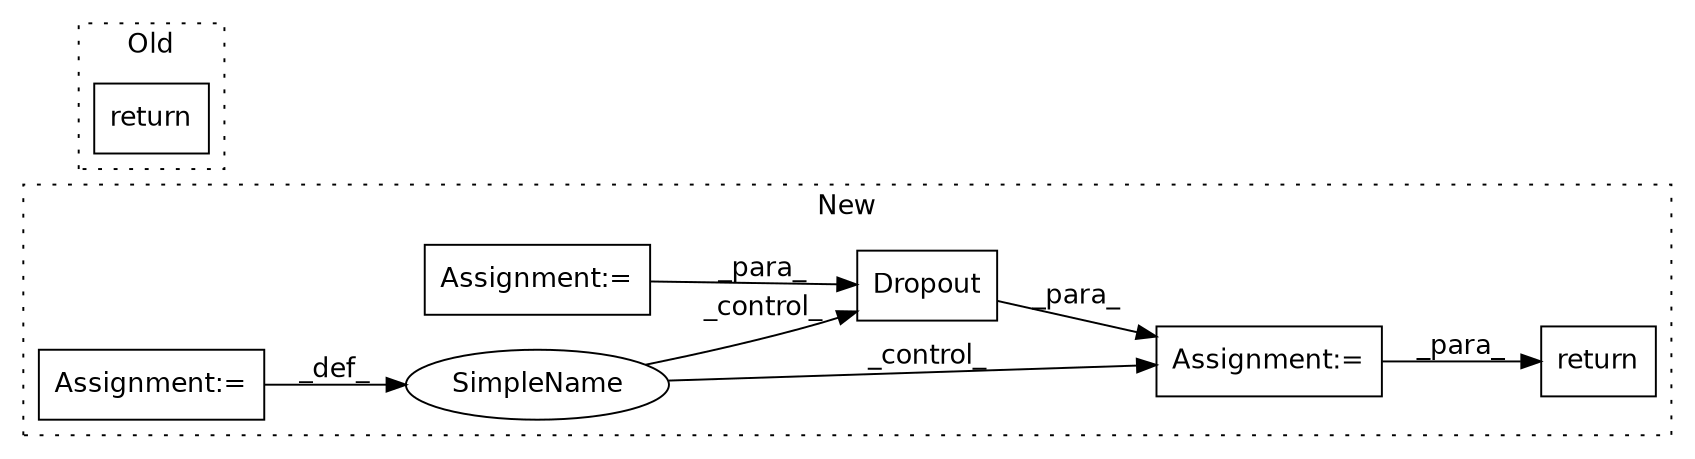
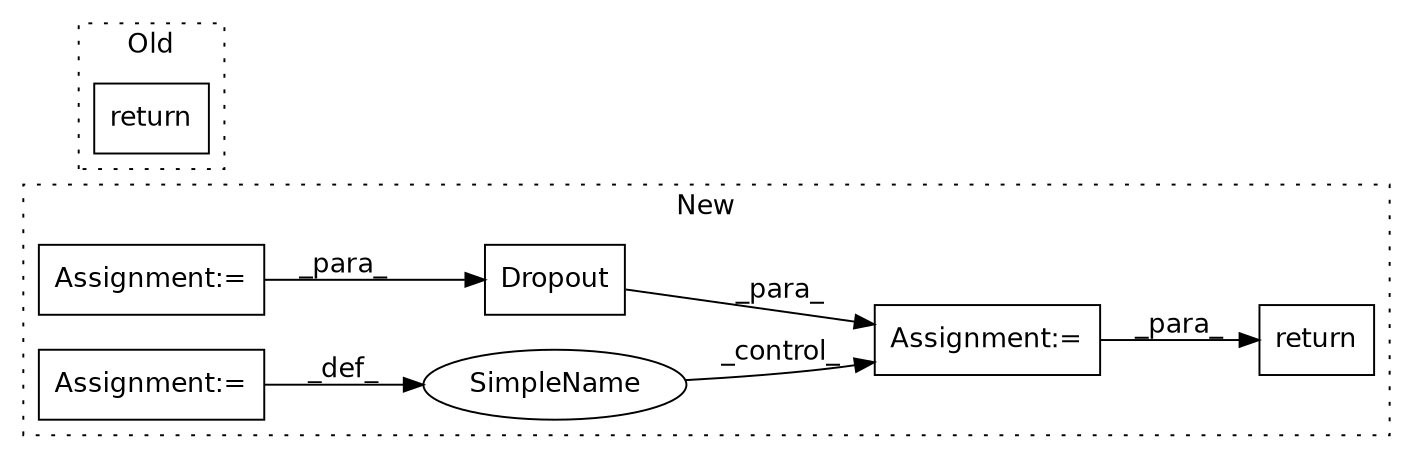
edge "SimpleName" -> "Dropout": removed, label "_control_"
